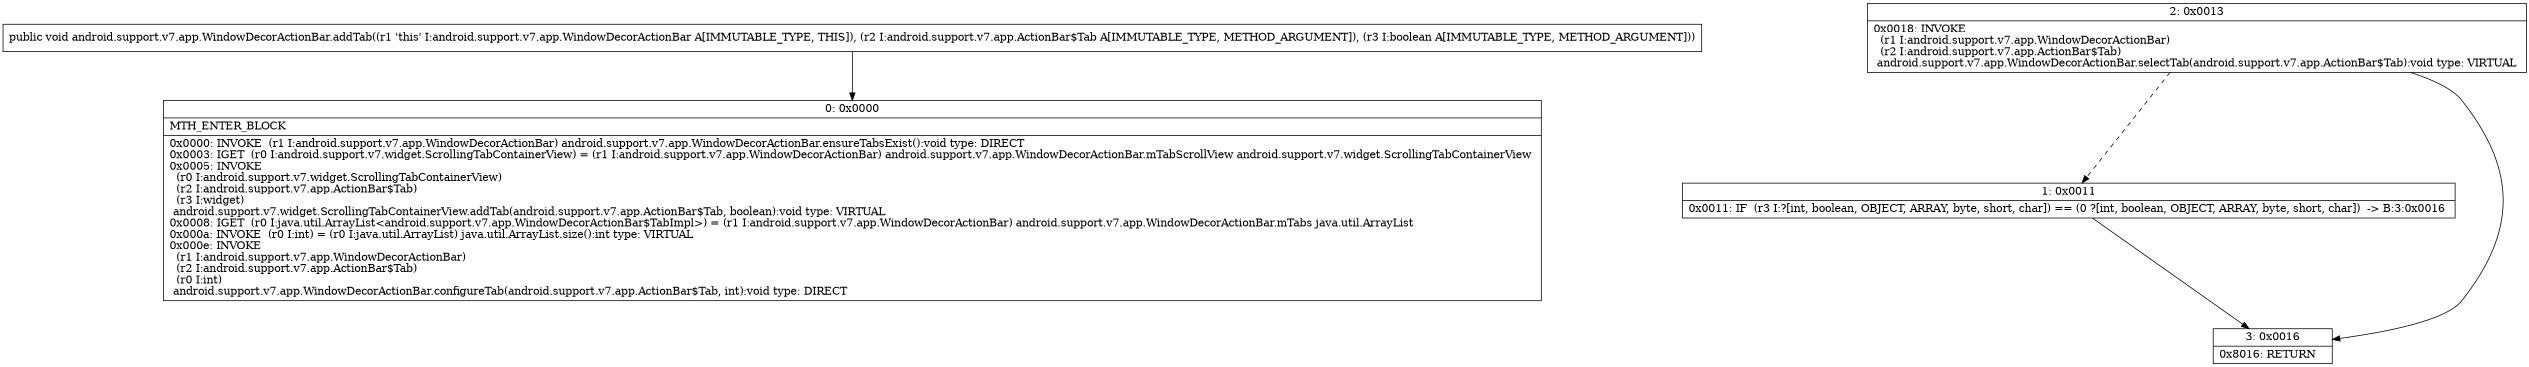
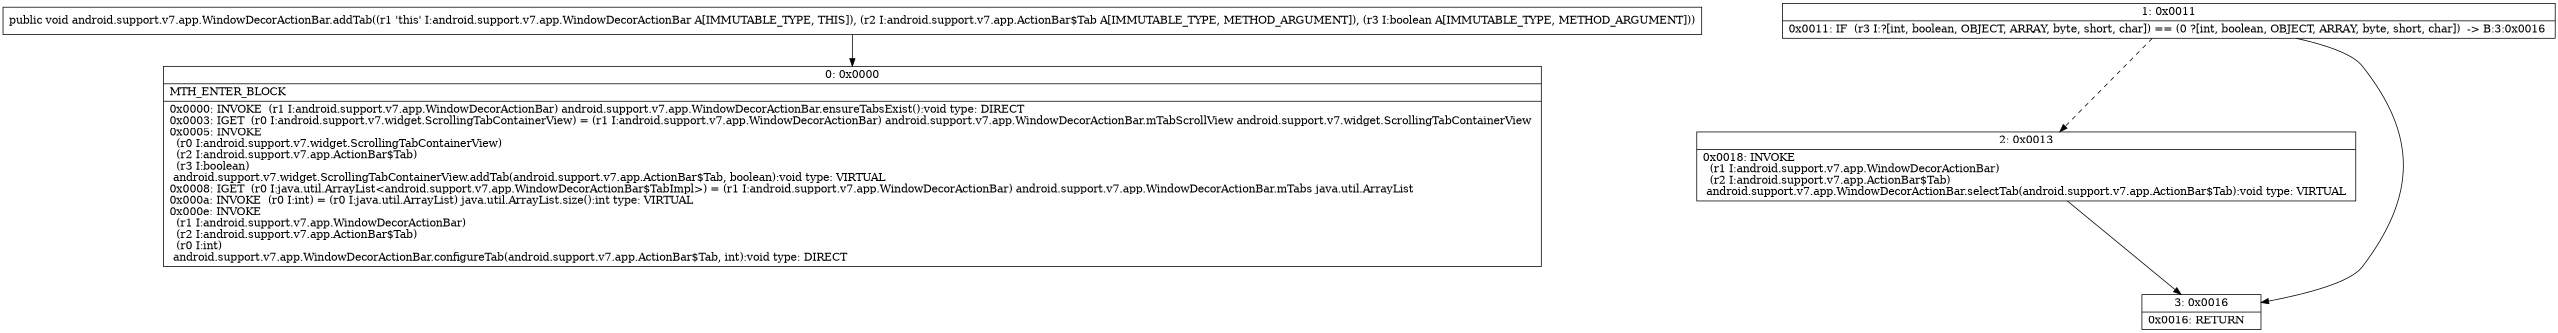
edge "2: 0x0013" -> "1: 0x0011": reversed
node "0: 0x0000": text "(r3 I:widget)" -> "(r3 I:boolean)"
node "3: 0x0016": text "0x8016: RETURN" -> "0x0016: RETURN"
